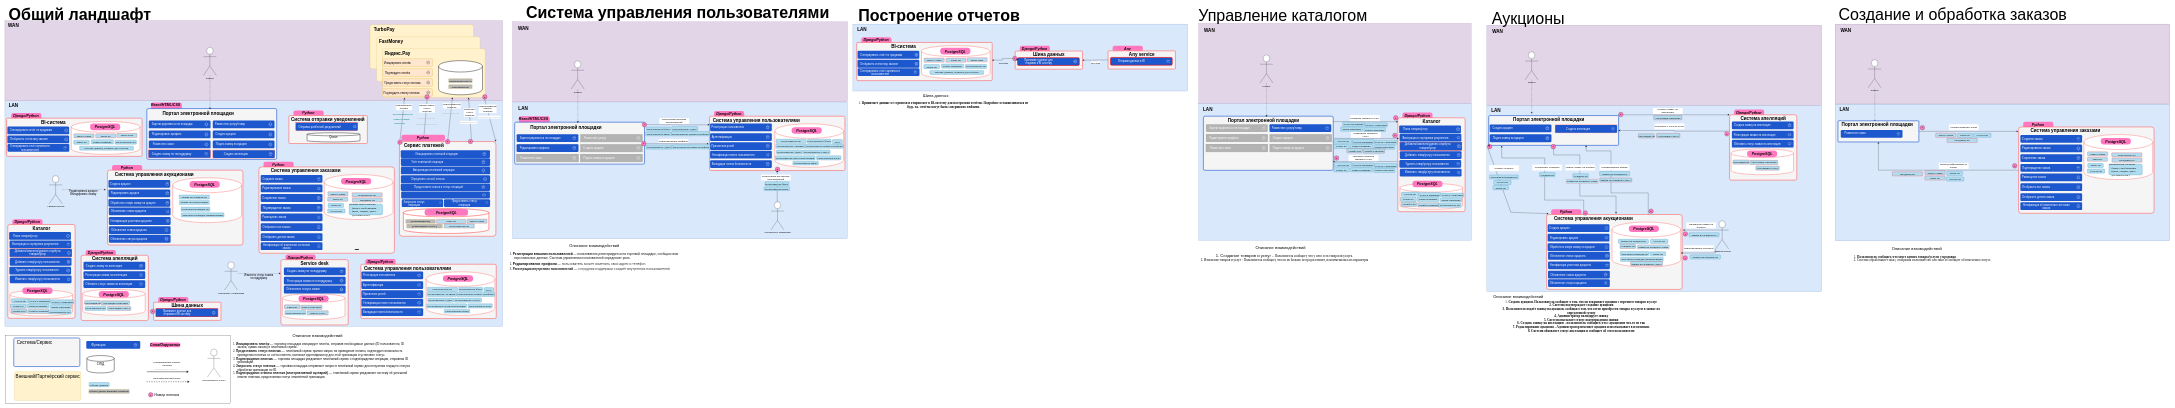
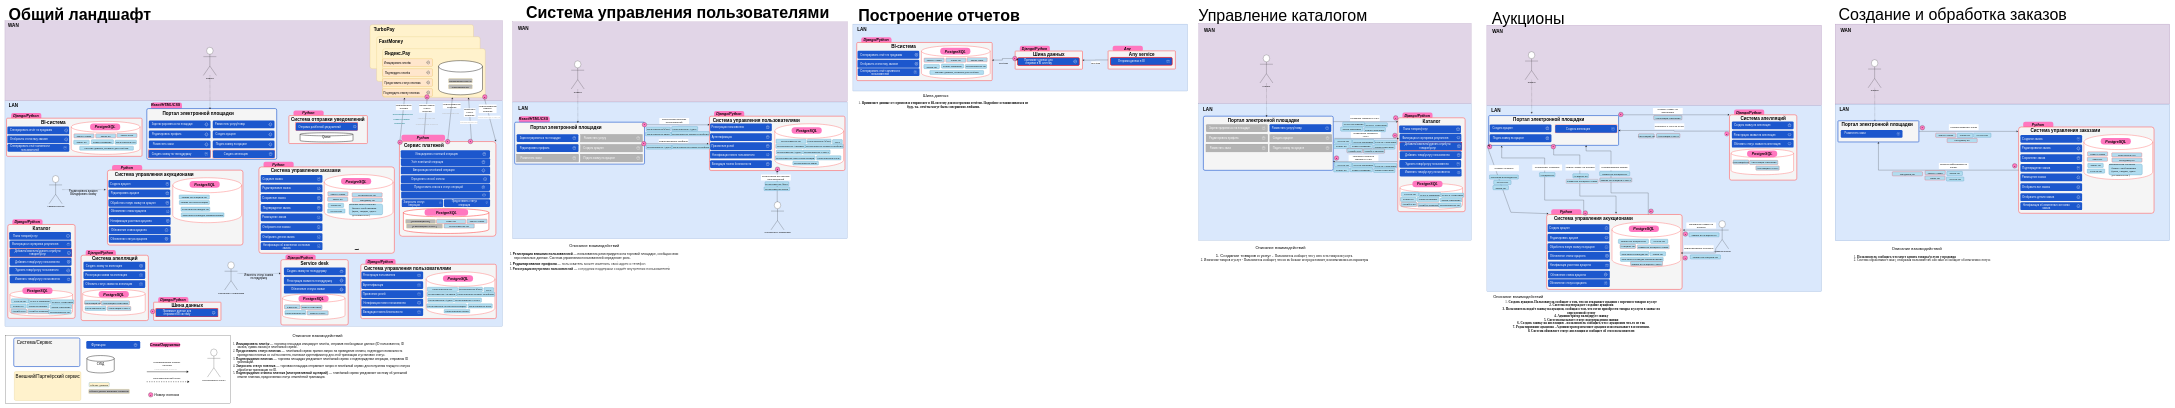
node "Queue": moved (333, 138) -> (326, 138)
node "Обновление статуса заявки": moved (303, 290) -> (308, 290)
node "Объект данных": fillcolor #b1ddf0 -> #fff2cc
